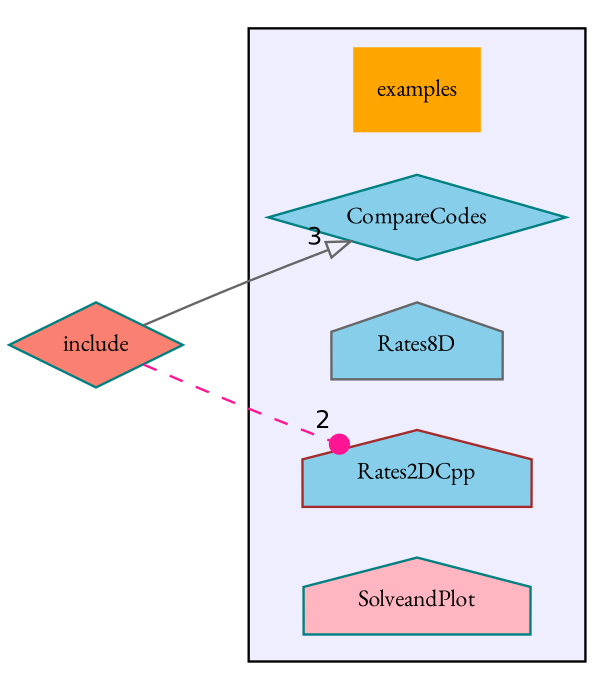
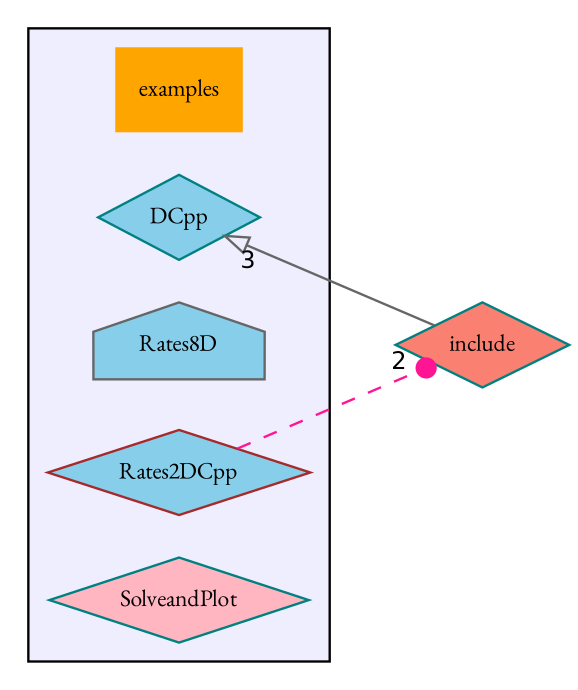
node "CompareCodes": label "CompareCodes" -> "DCpp"
edge "include" -> "Rates2DCpp": reversed
node "Rates2DCpp": shape house -> diamond
node "SolveandPlot": shape house -> diamond
